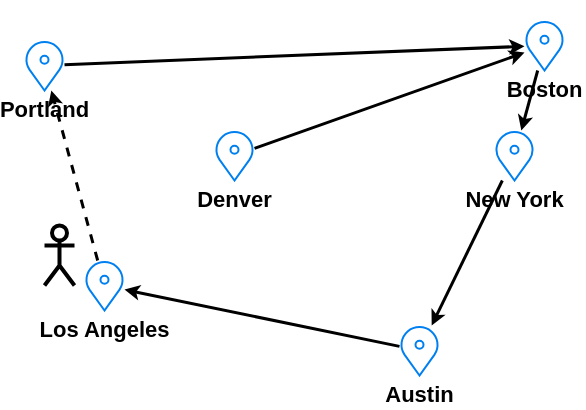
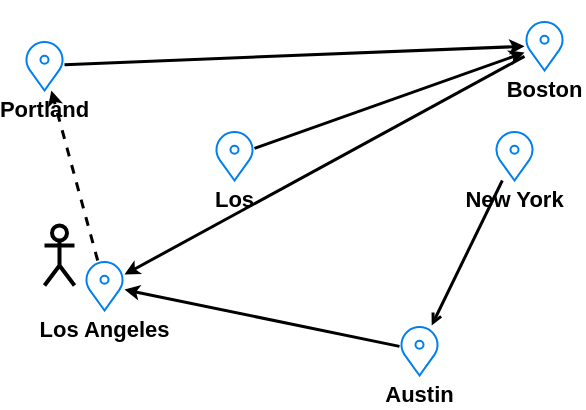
edge "Boston" -> "New York": now "Boston" -> "Los Angeles"
node "Denver": label "Denver" -> "Los"
edge "New York" -> "Austin": arrowhead classic -> open
